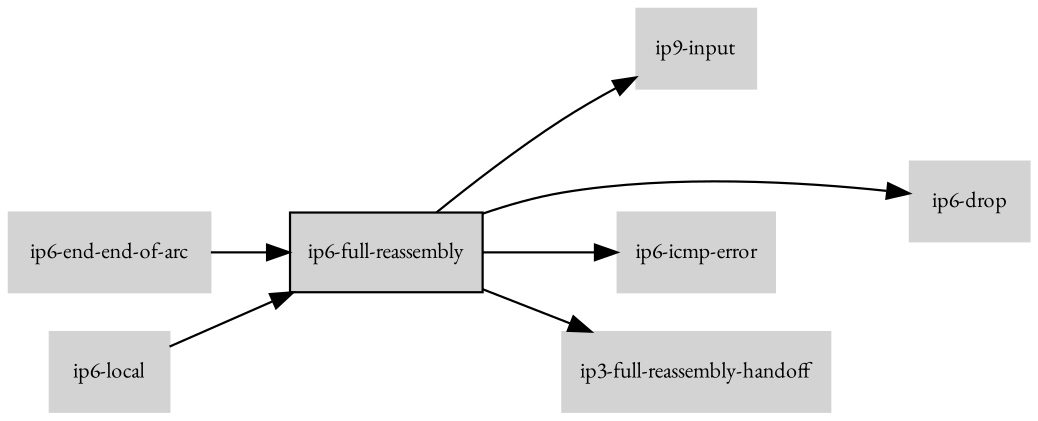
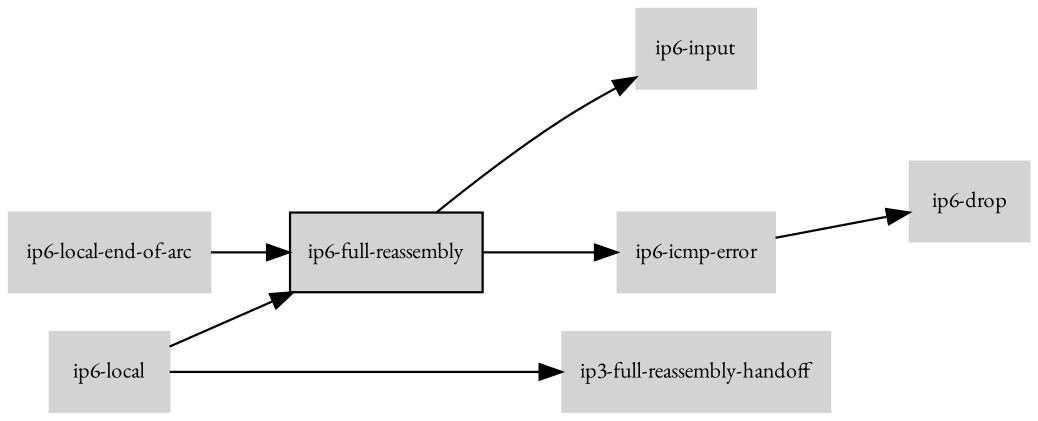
node "ip9-input": label "ip9-input" -> "ip6-input"
edge "ip6-full-reassembly" -> "ip6-drop": now "ip6-icmp-error" -> "ip6-drop"
node "ip6-end-end-of-arc": label "ip6-end-end-of-arc" -> "ip6-local-end-of-arc"
edge "ip6-full-reassembly" -> "ip3-full-reassembly-handoff": now "ip6-local" -> "ip3-full-reassembly-handoff"
